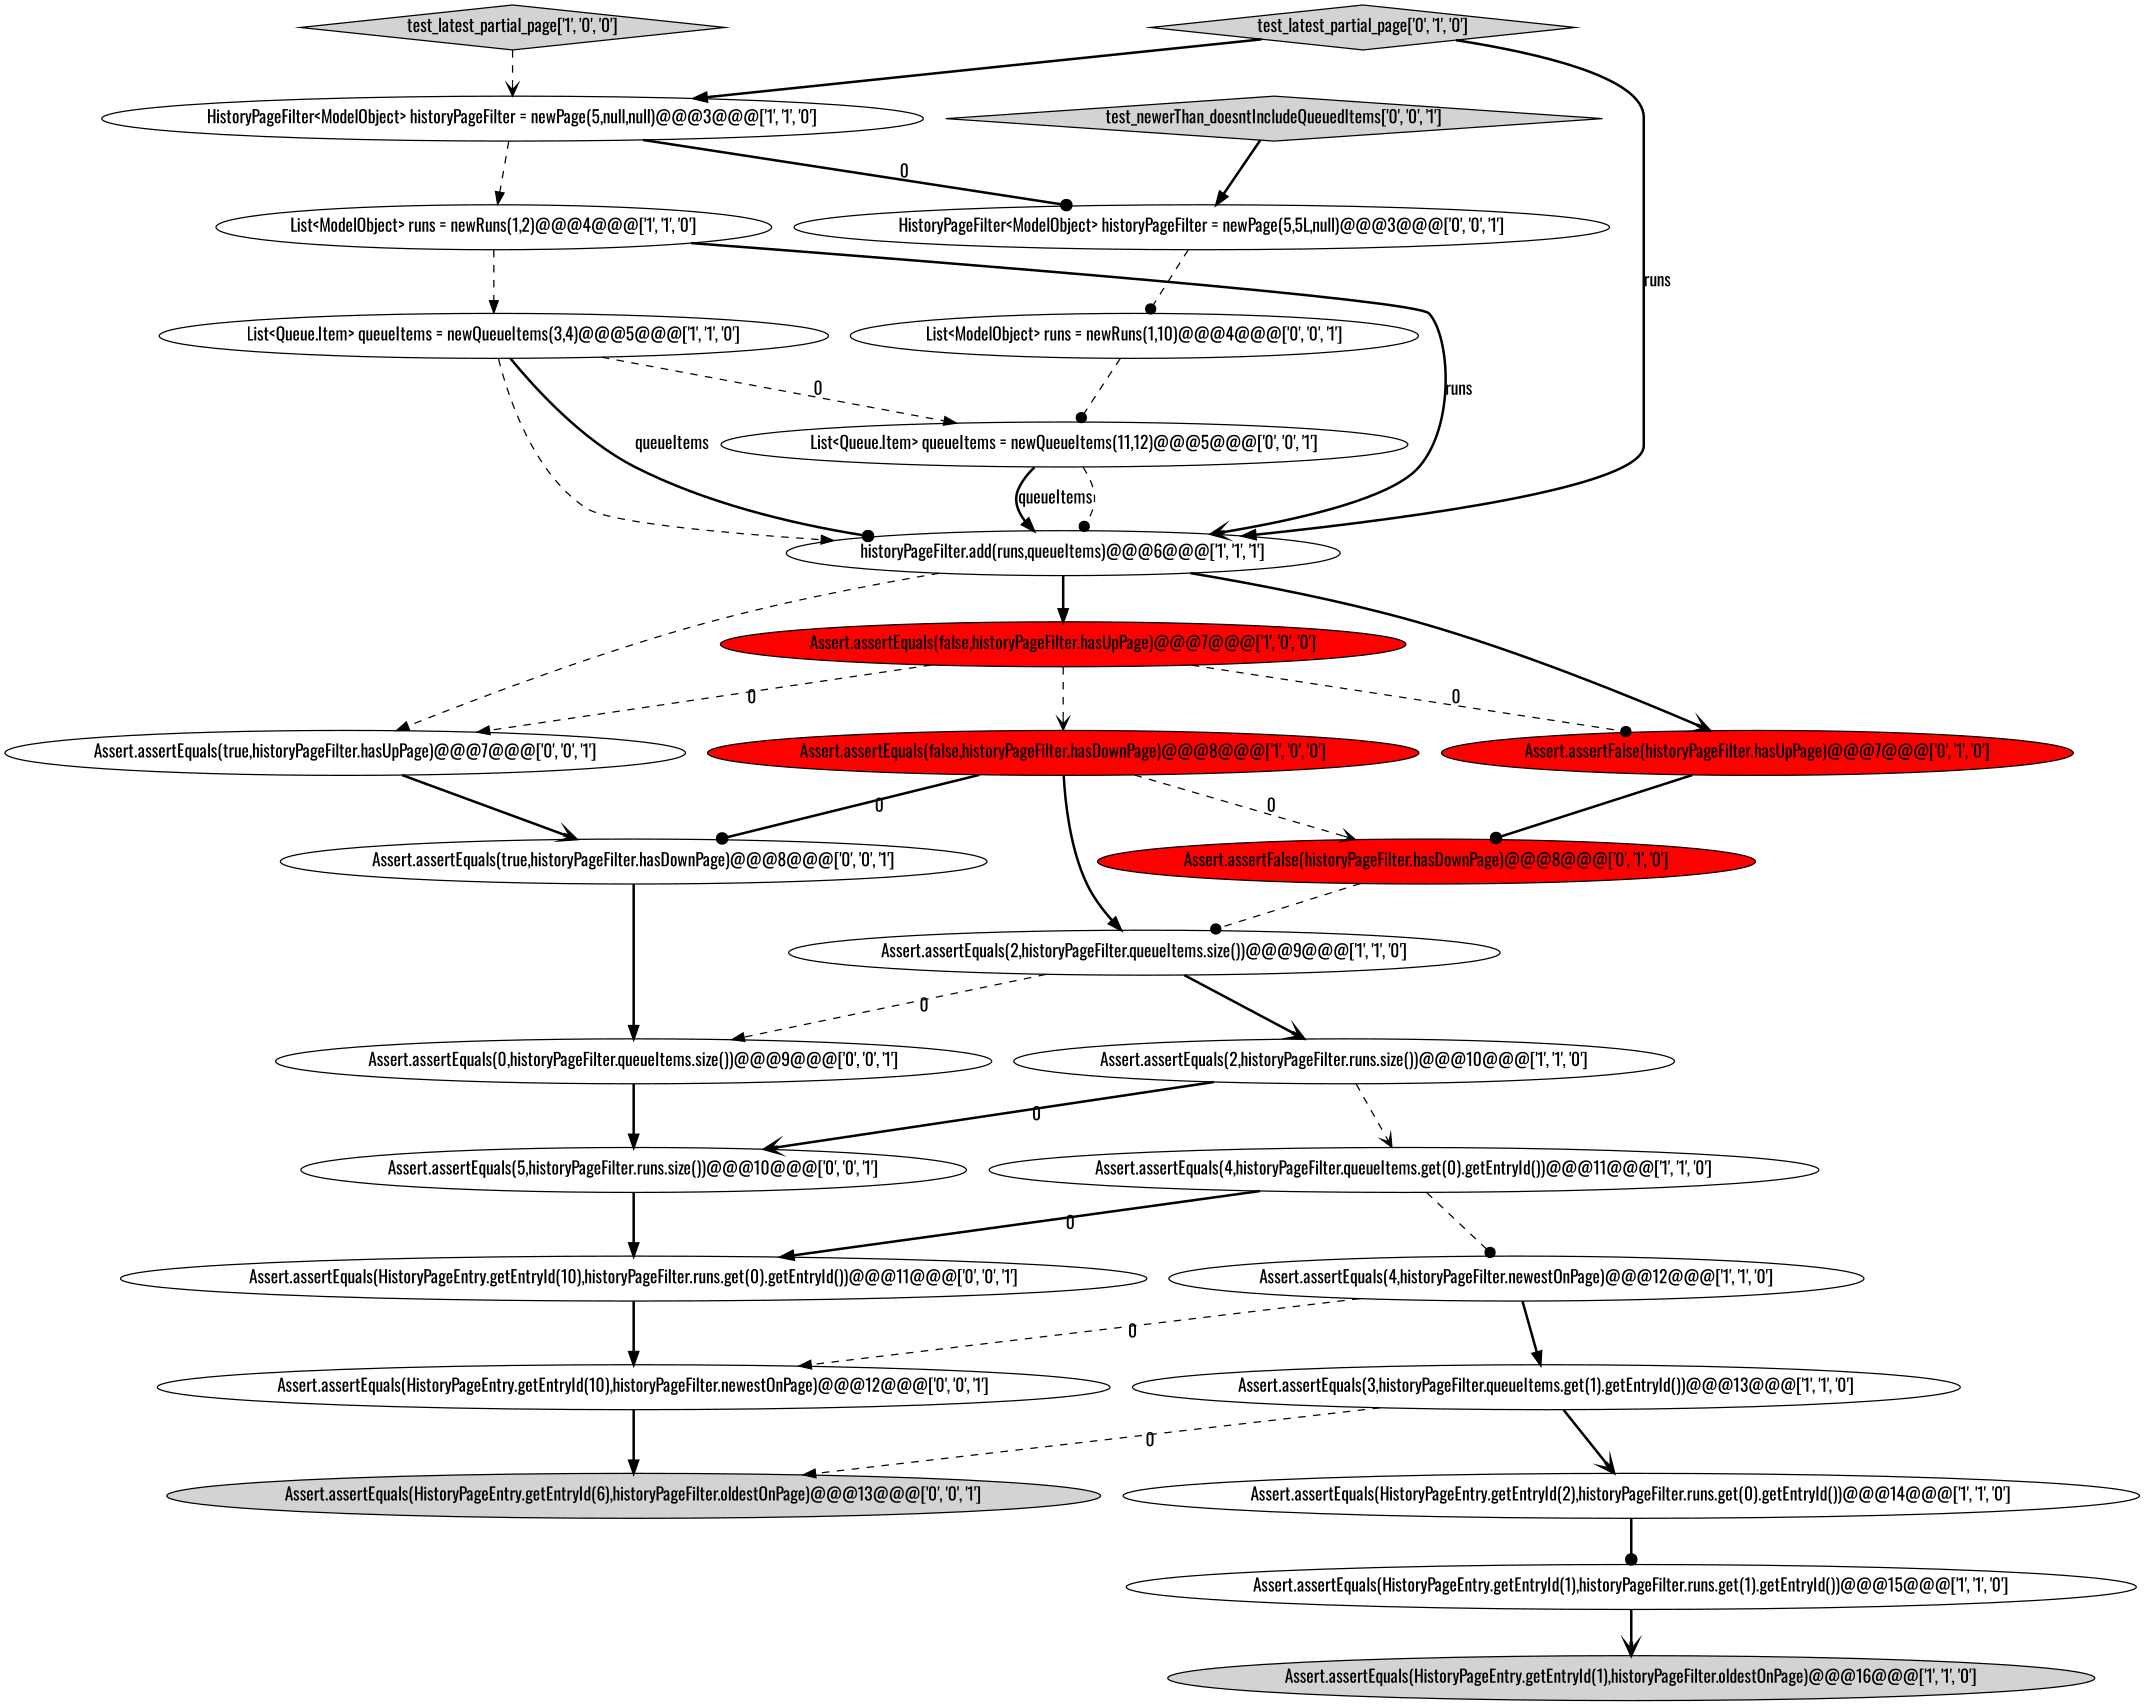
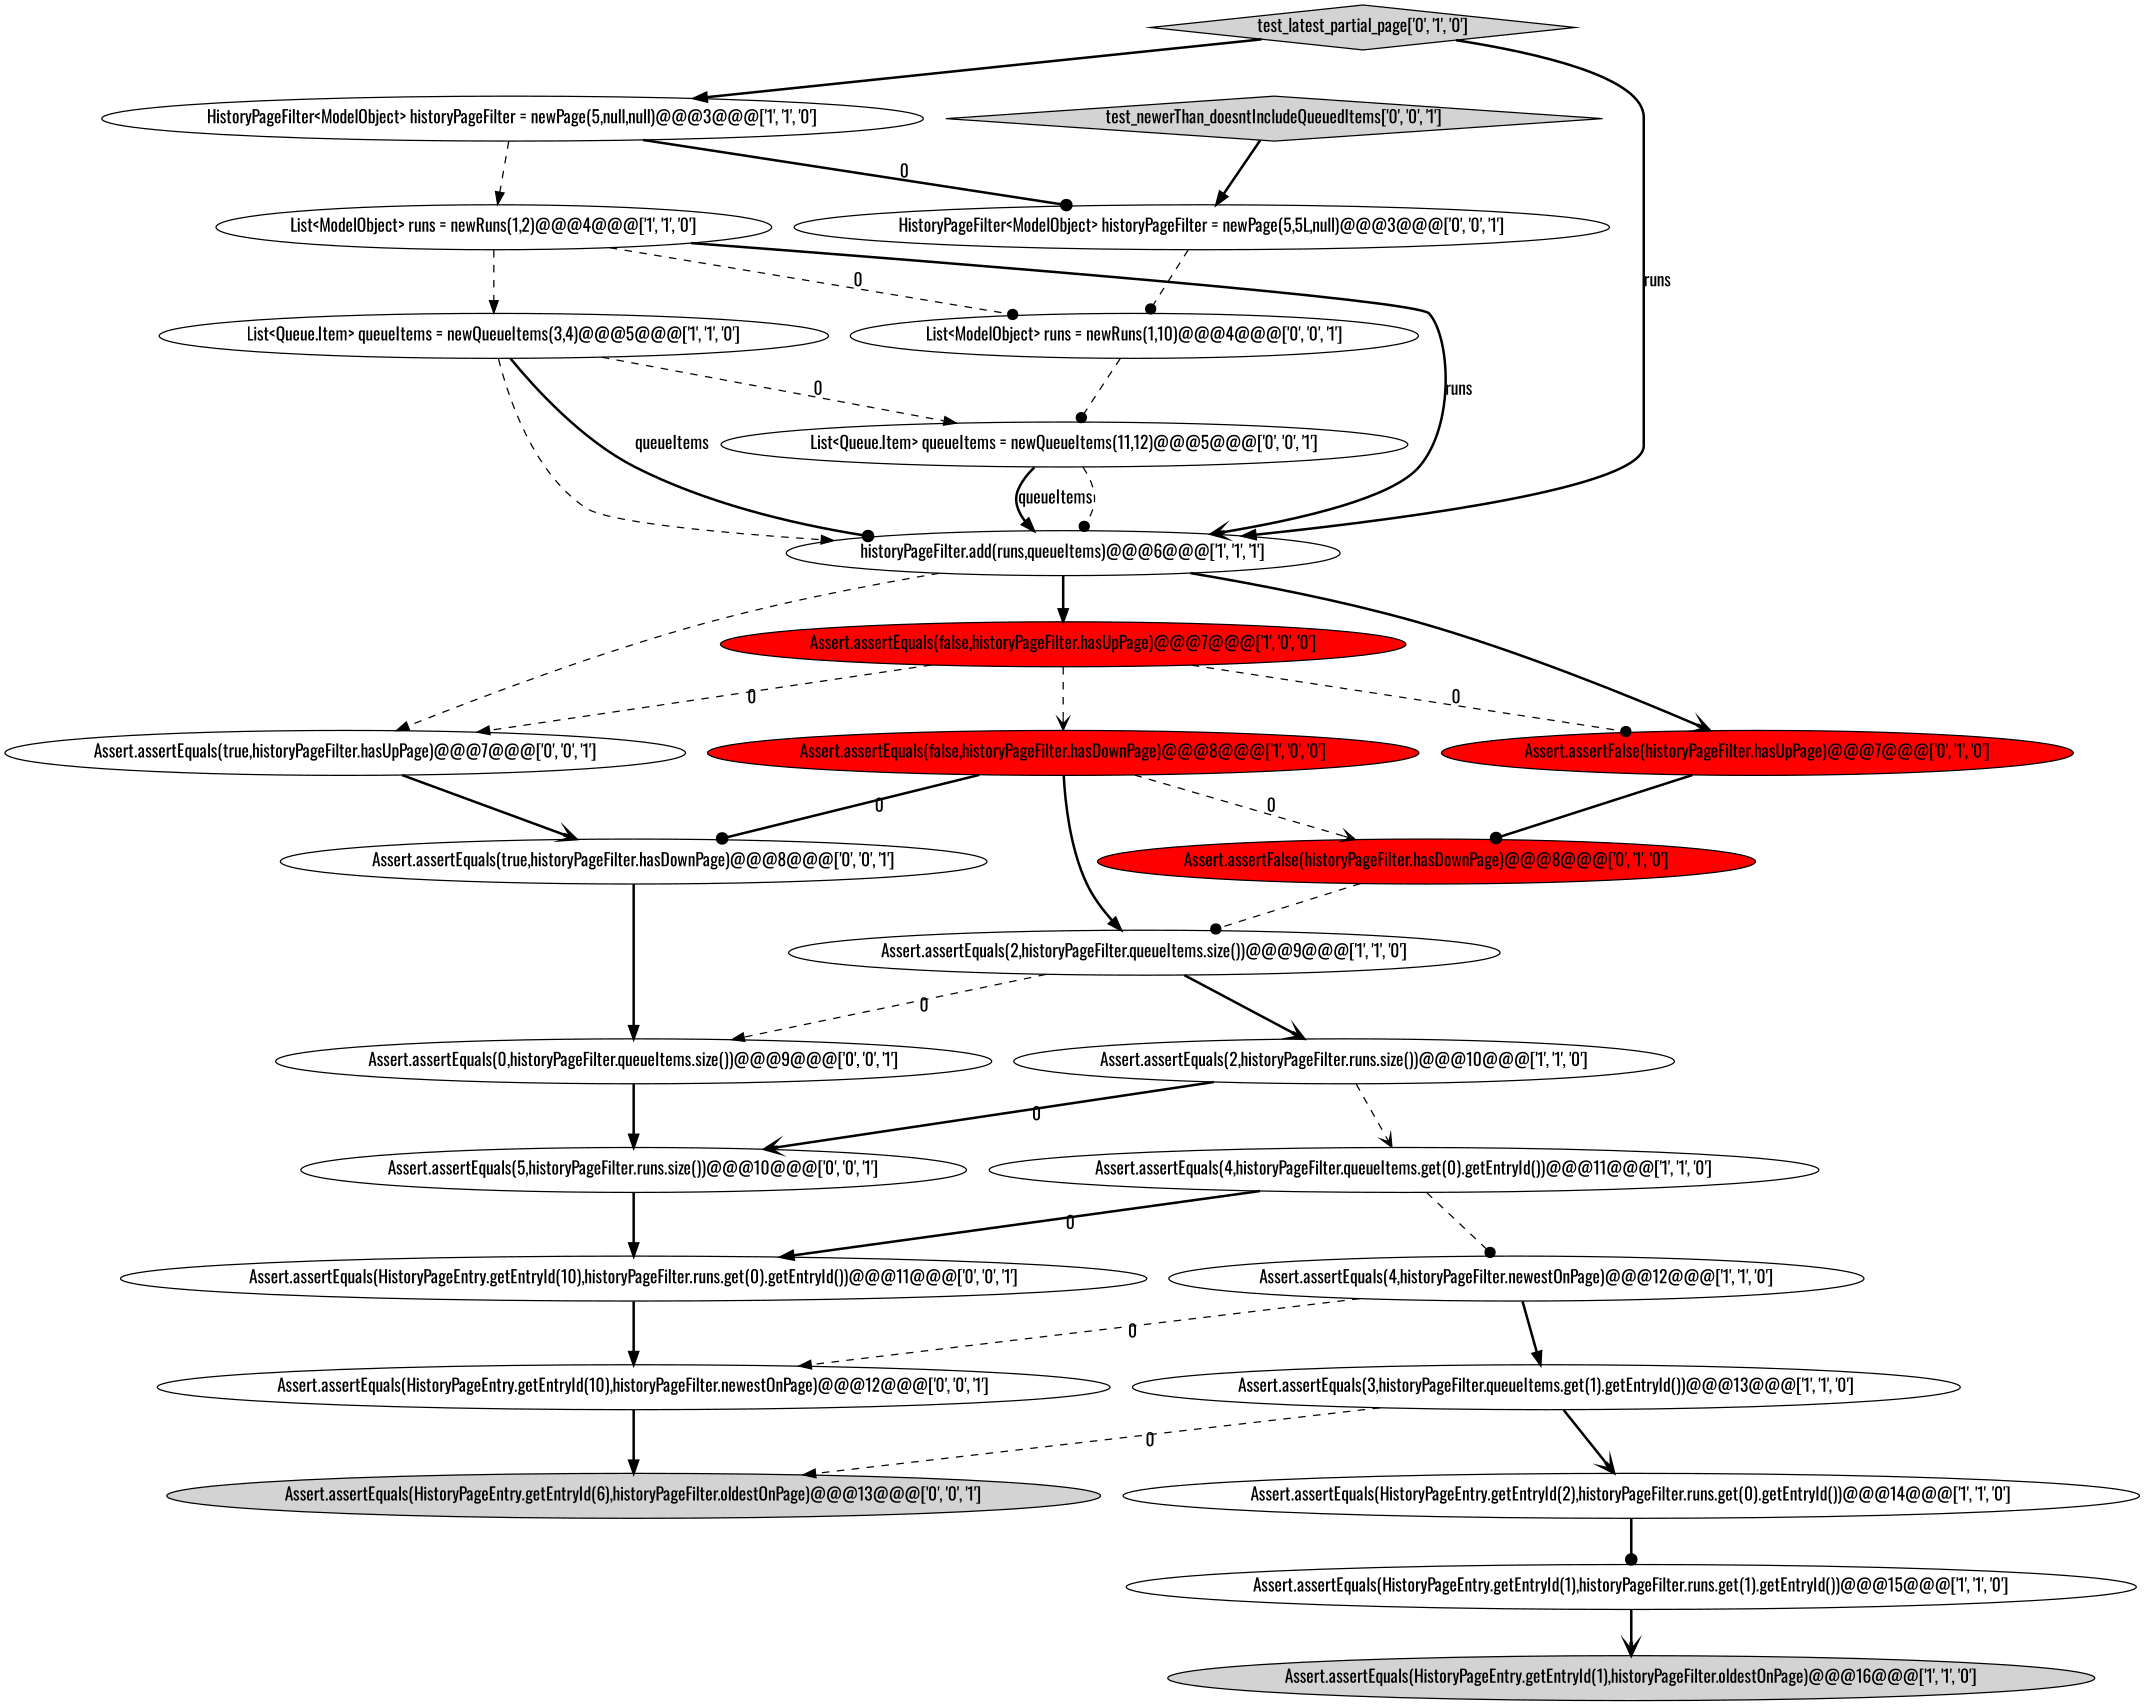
node "test_latest_partial_page['1', '0', '0']": removed
edge "List<ModelObject> runs = newRuns(1,2)@@@4@@@['1', '1', '0']" -> "List<ModelObject> runs = newRuns(1,10)@@@4@@@['0', '0', '1']": added, label "0"
